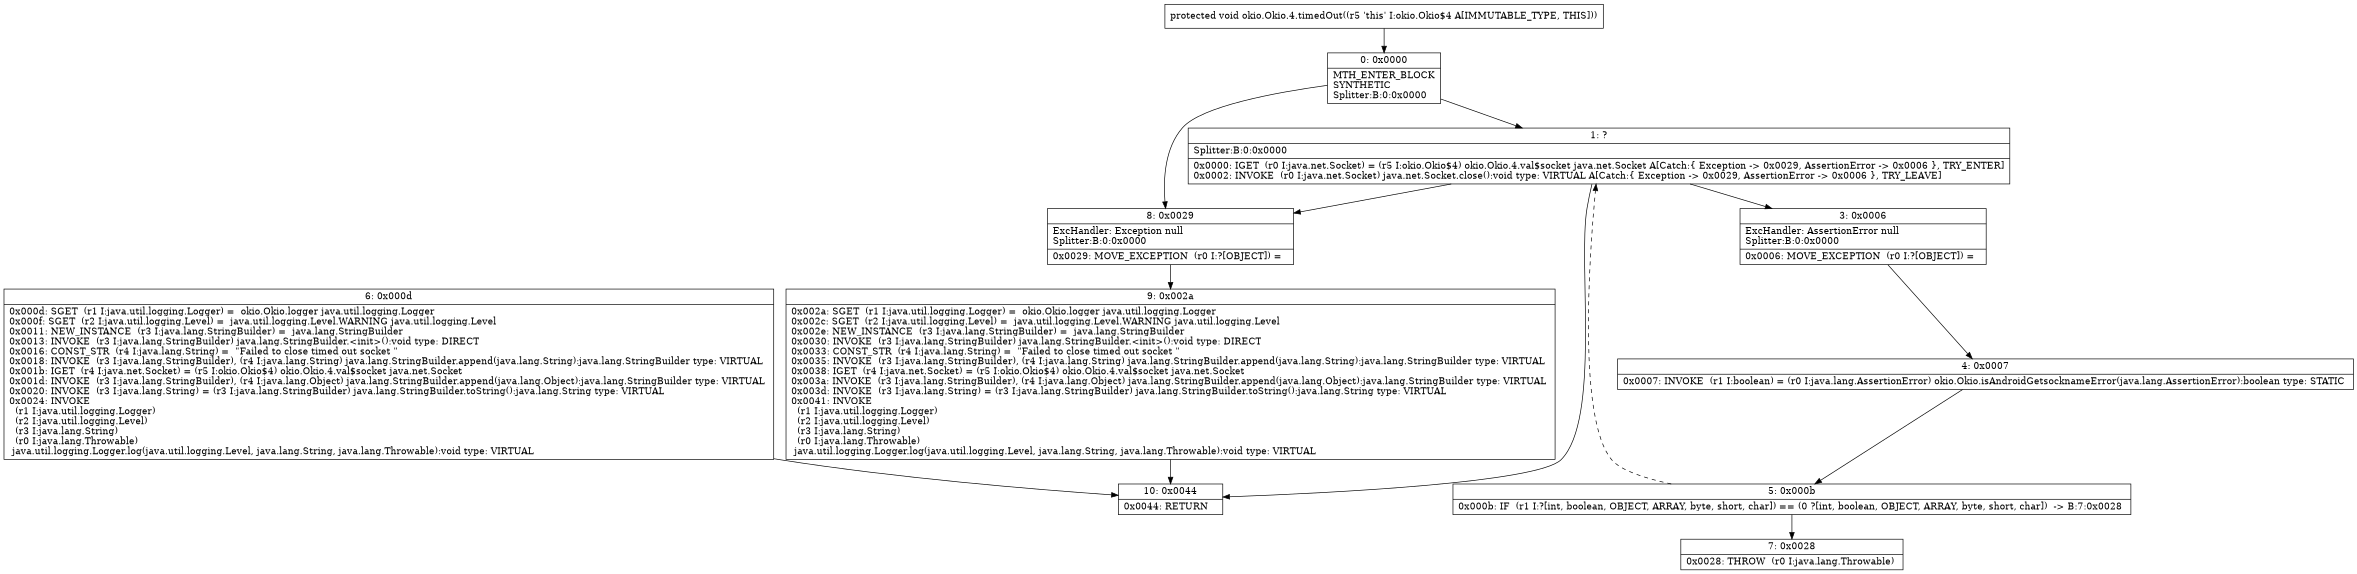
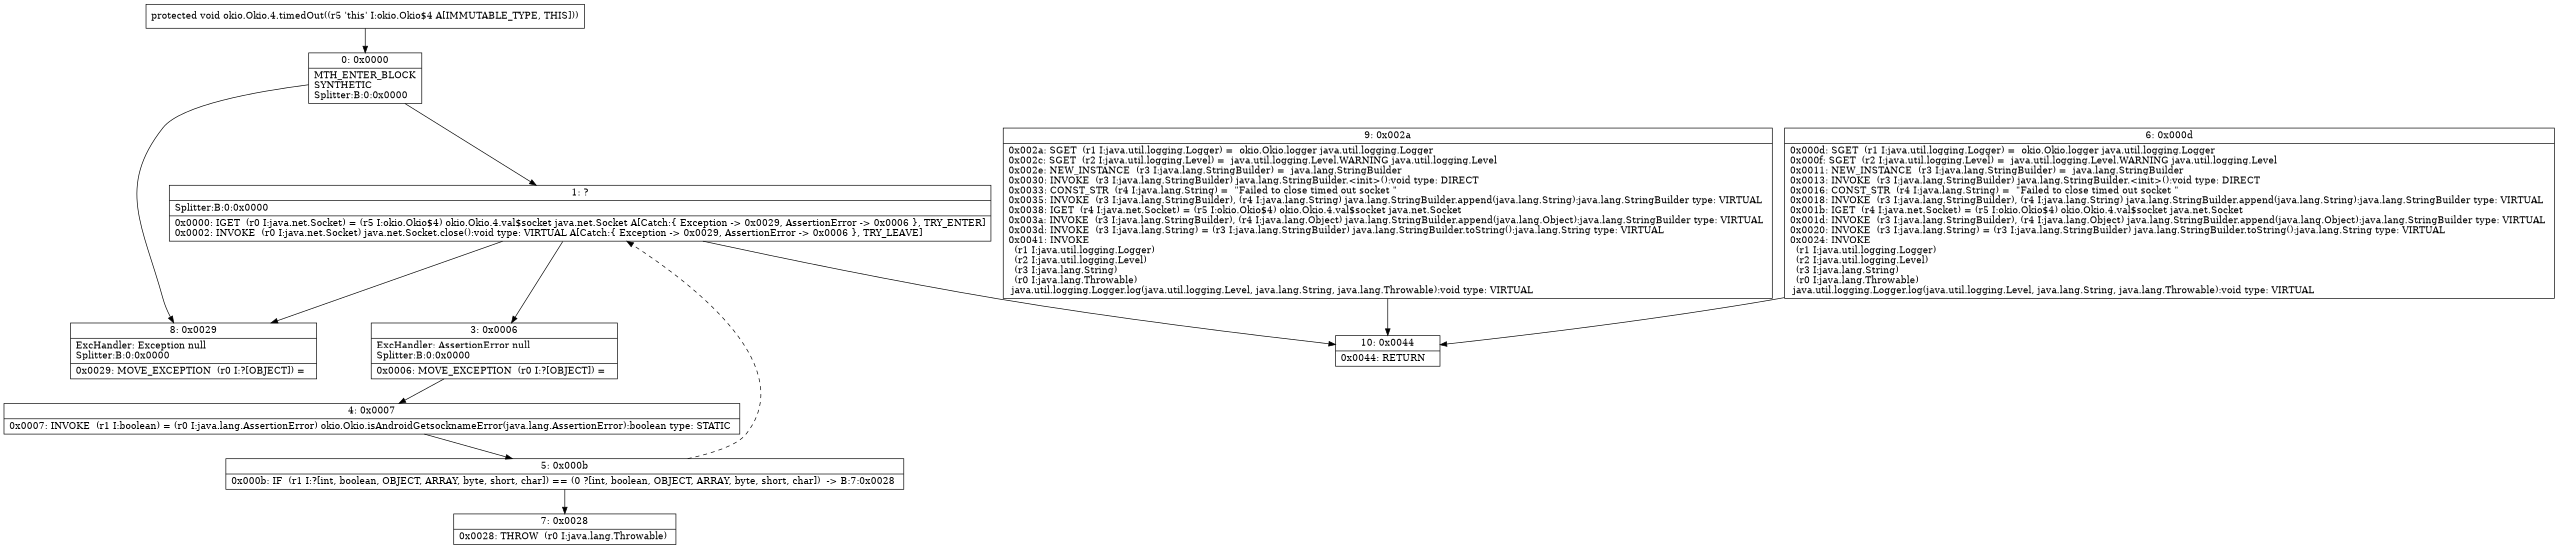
edge "8: 0x0029" -> "9: 0x002a": removed
